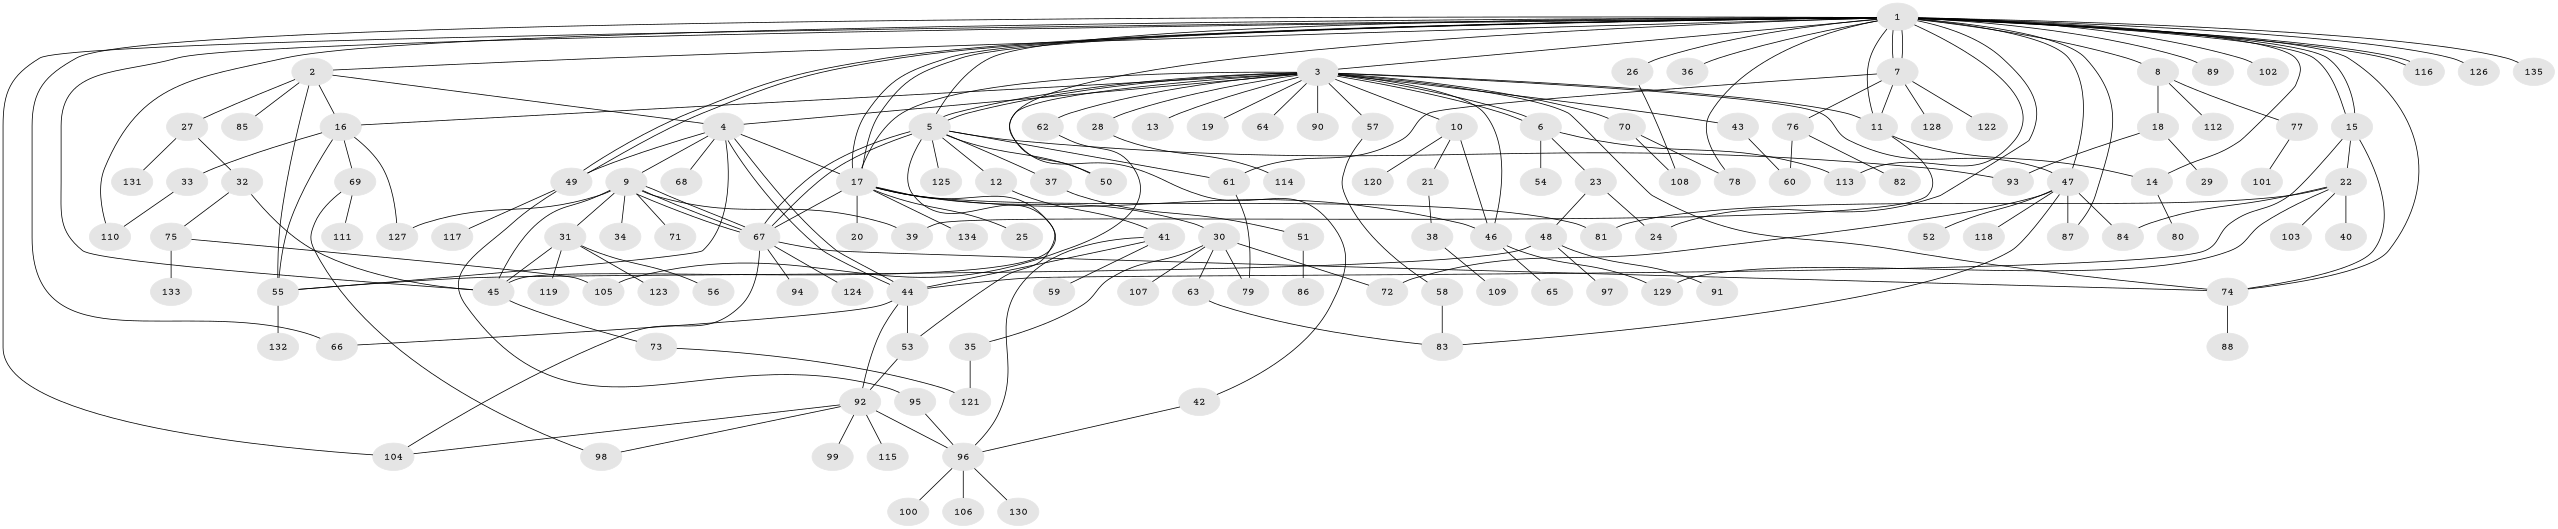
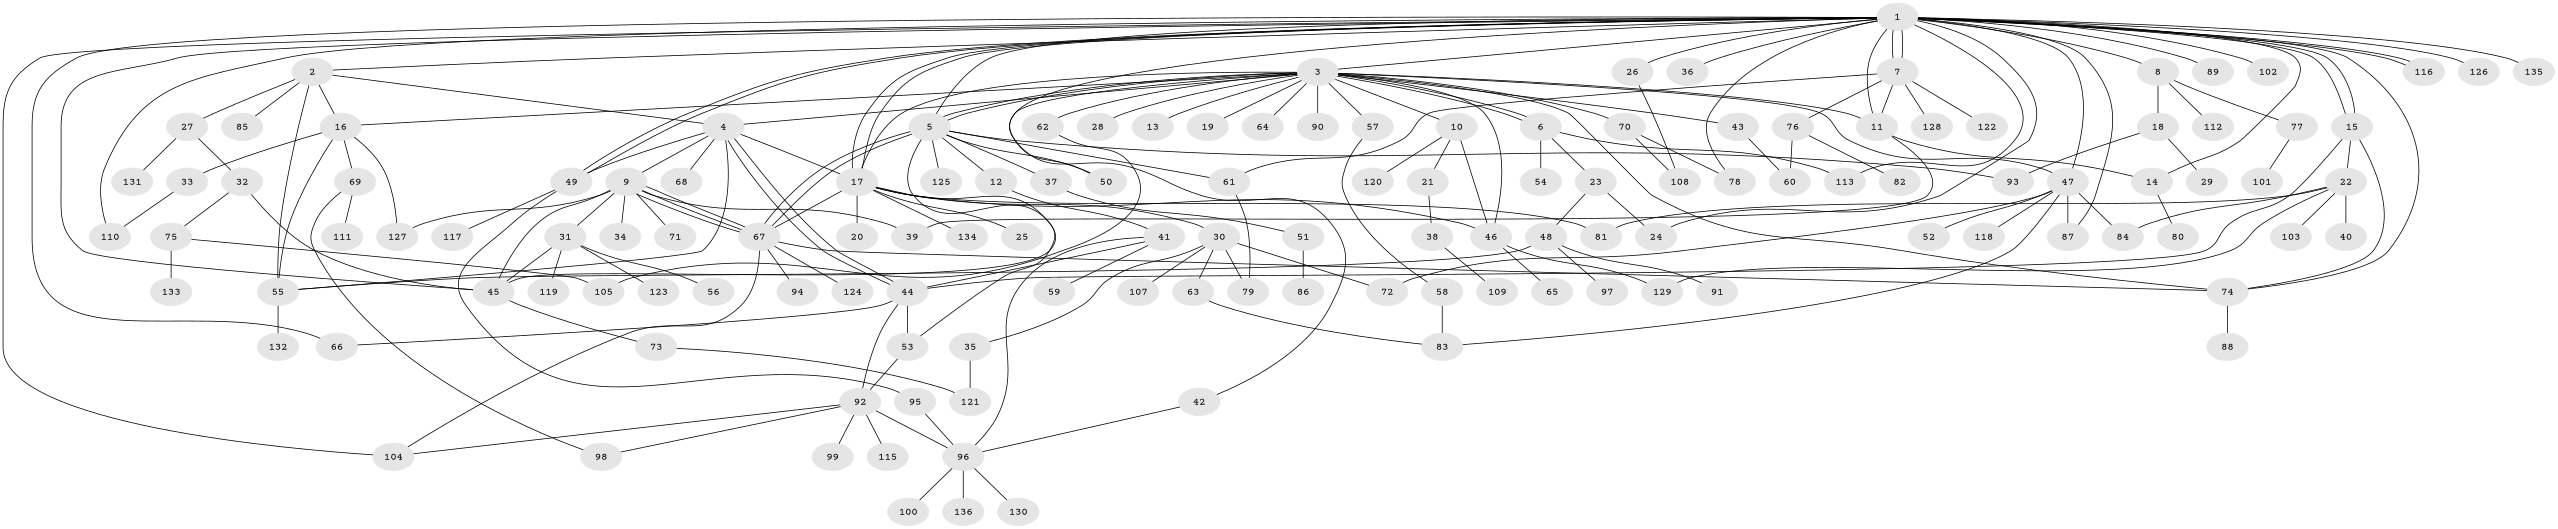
node "114": removed
node "106": label "106" -> "136"
